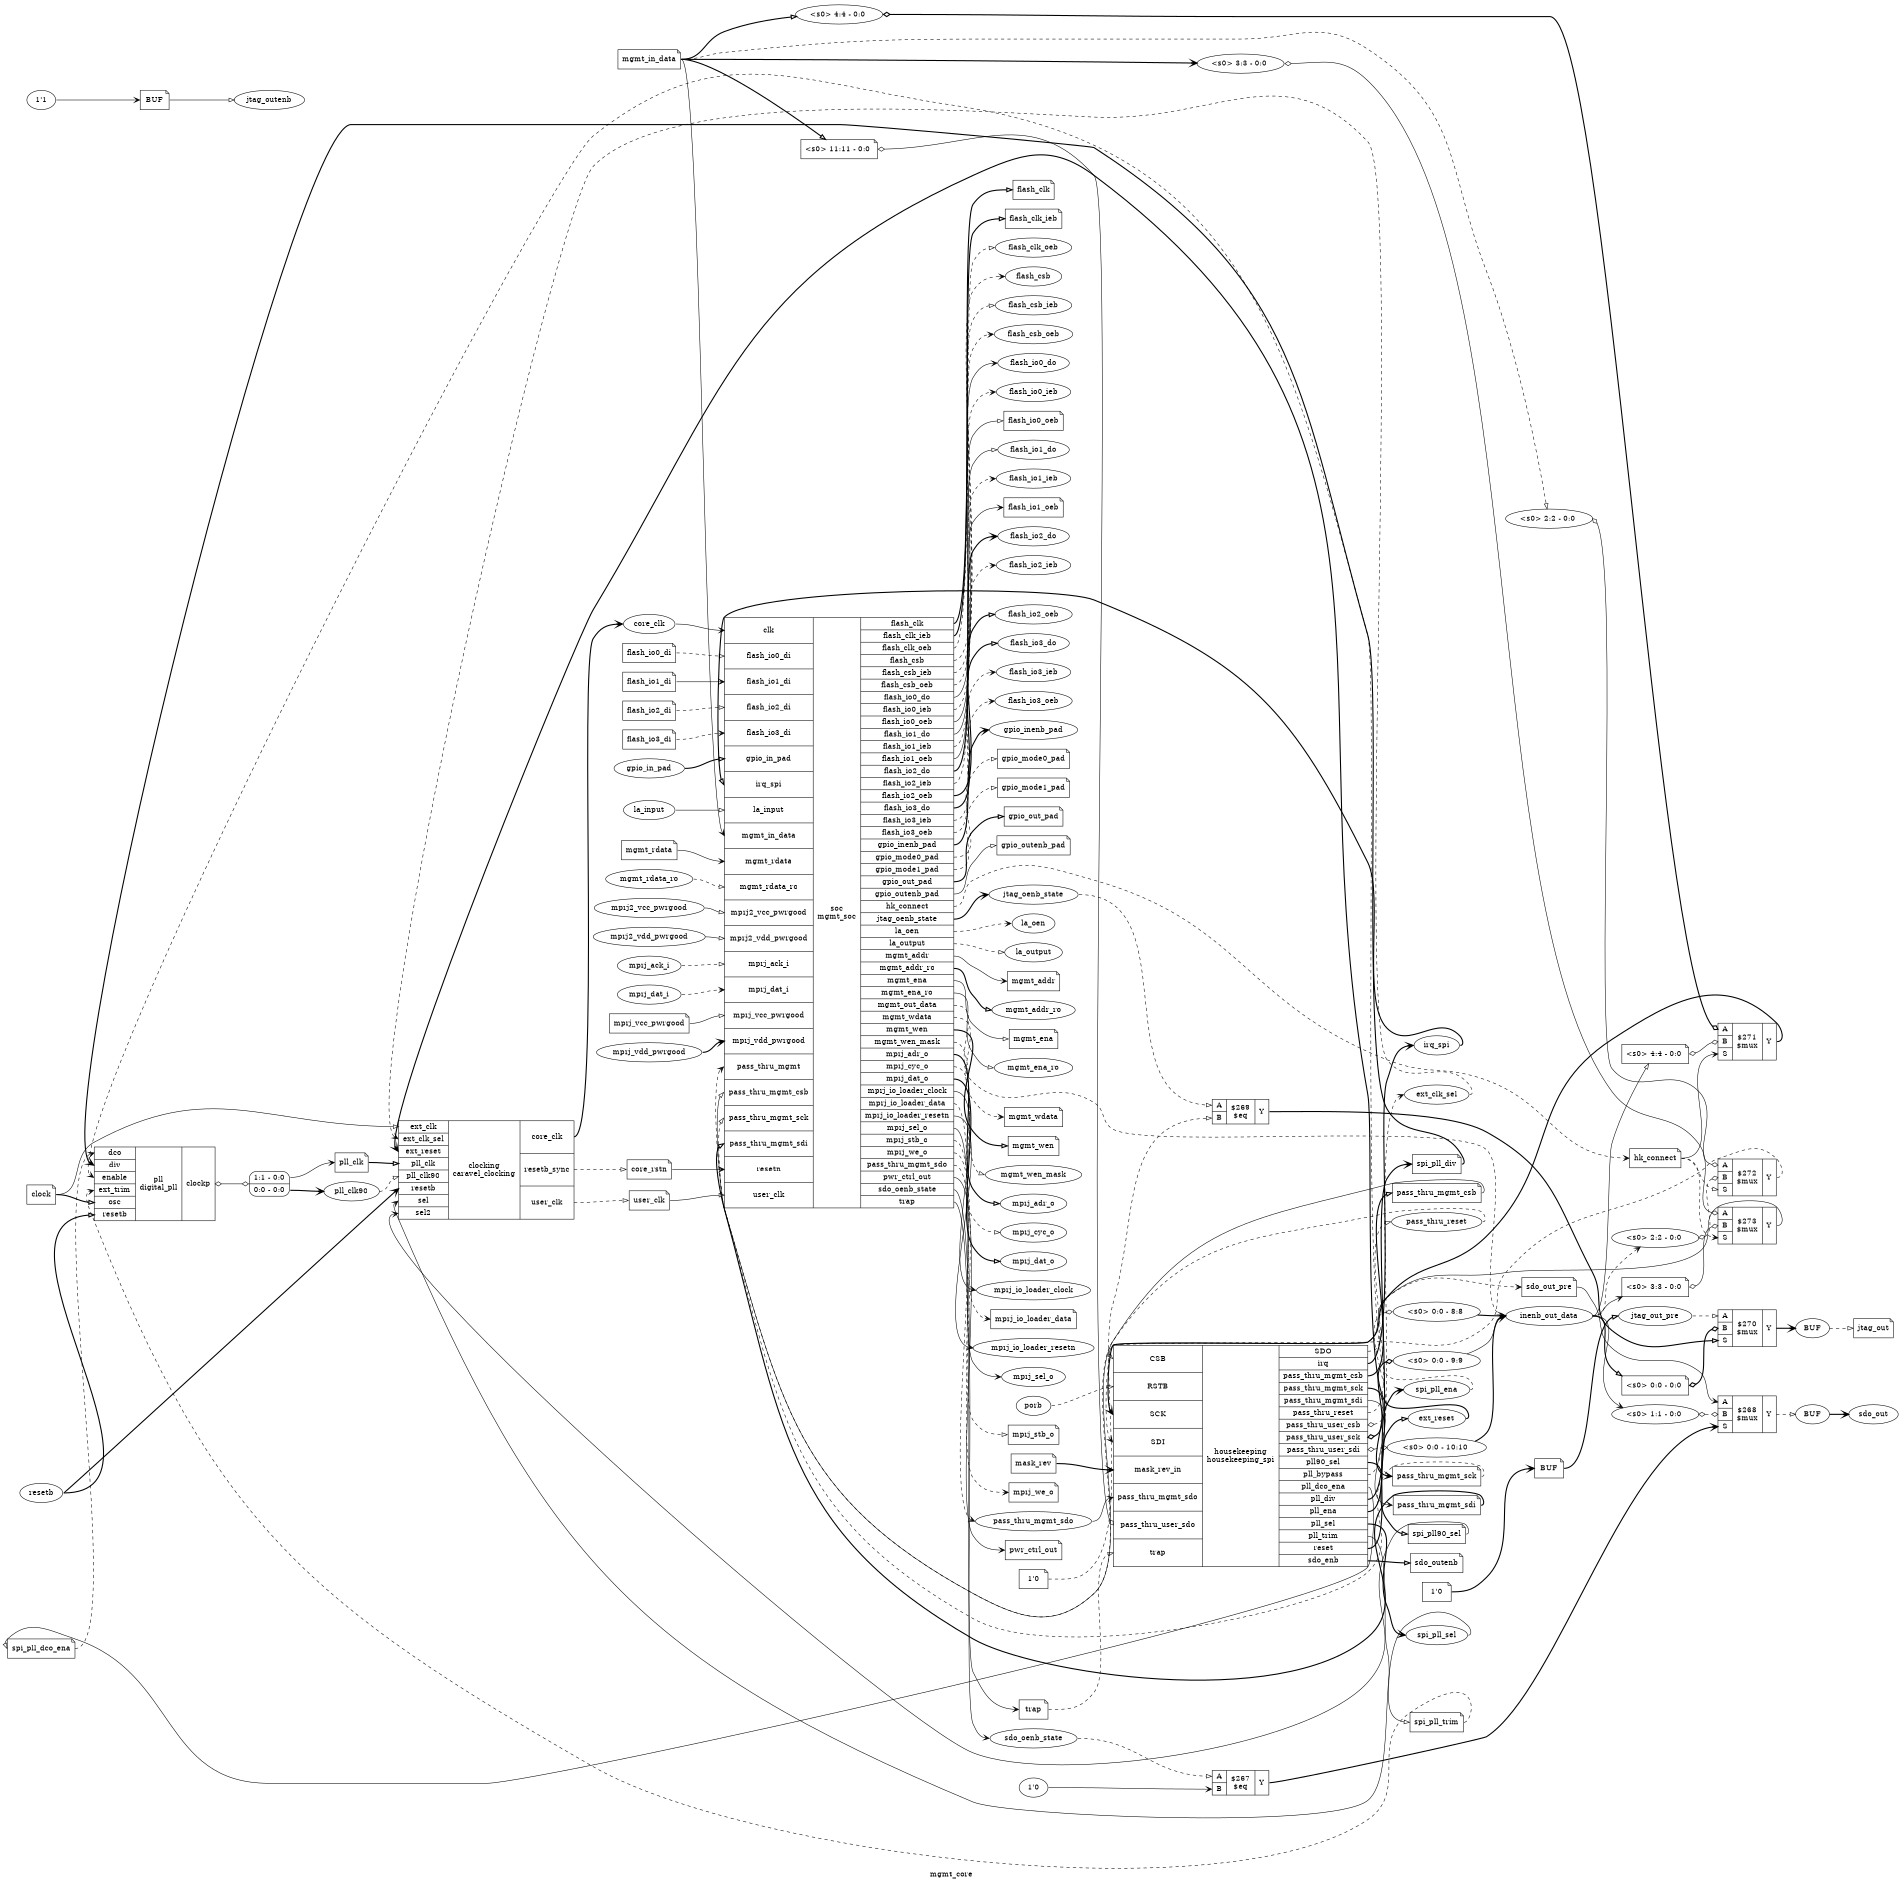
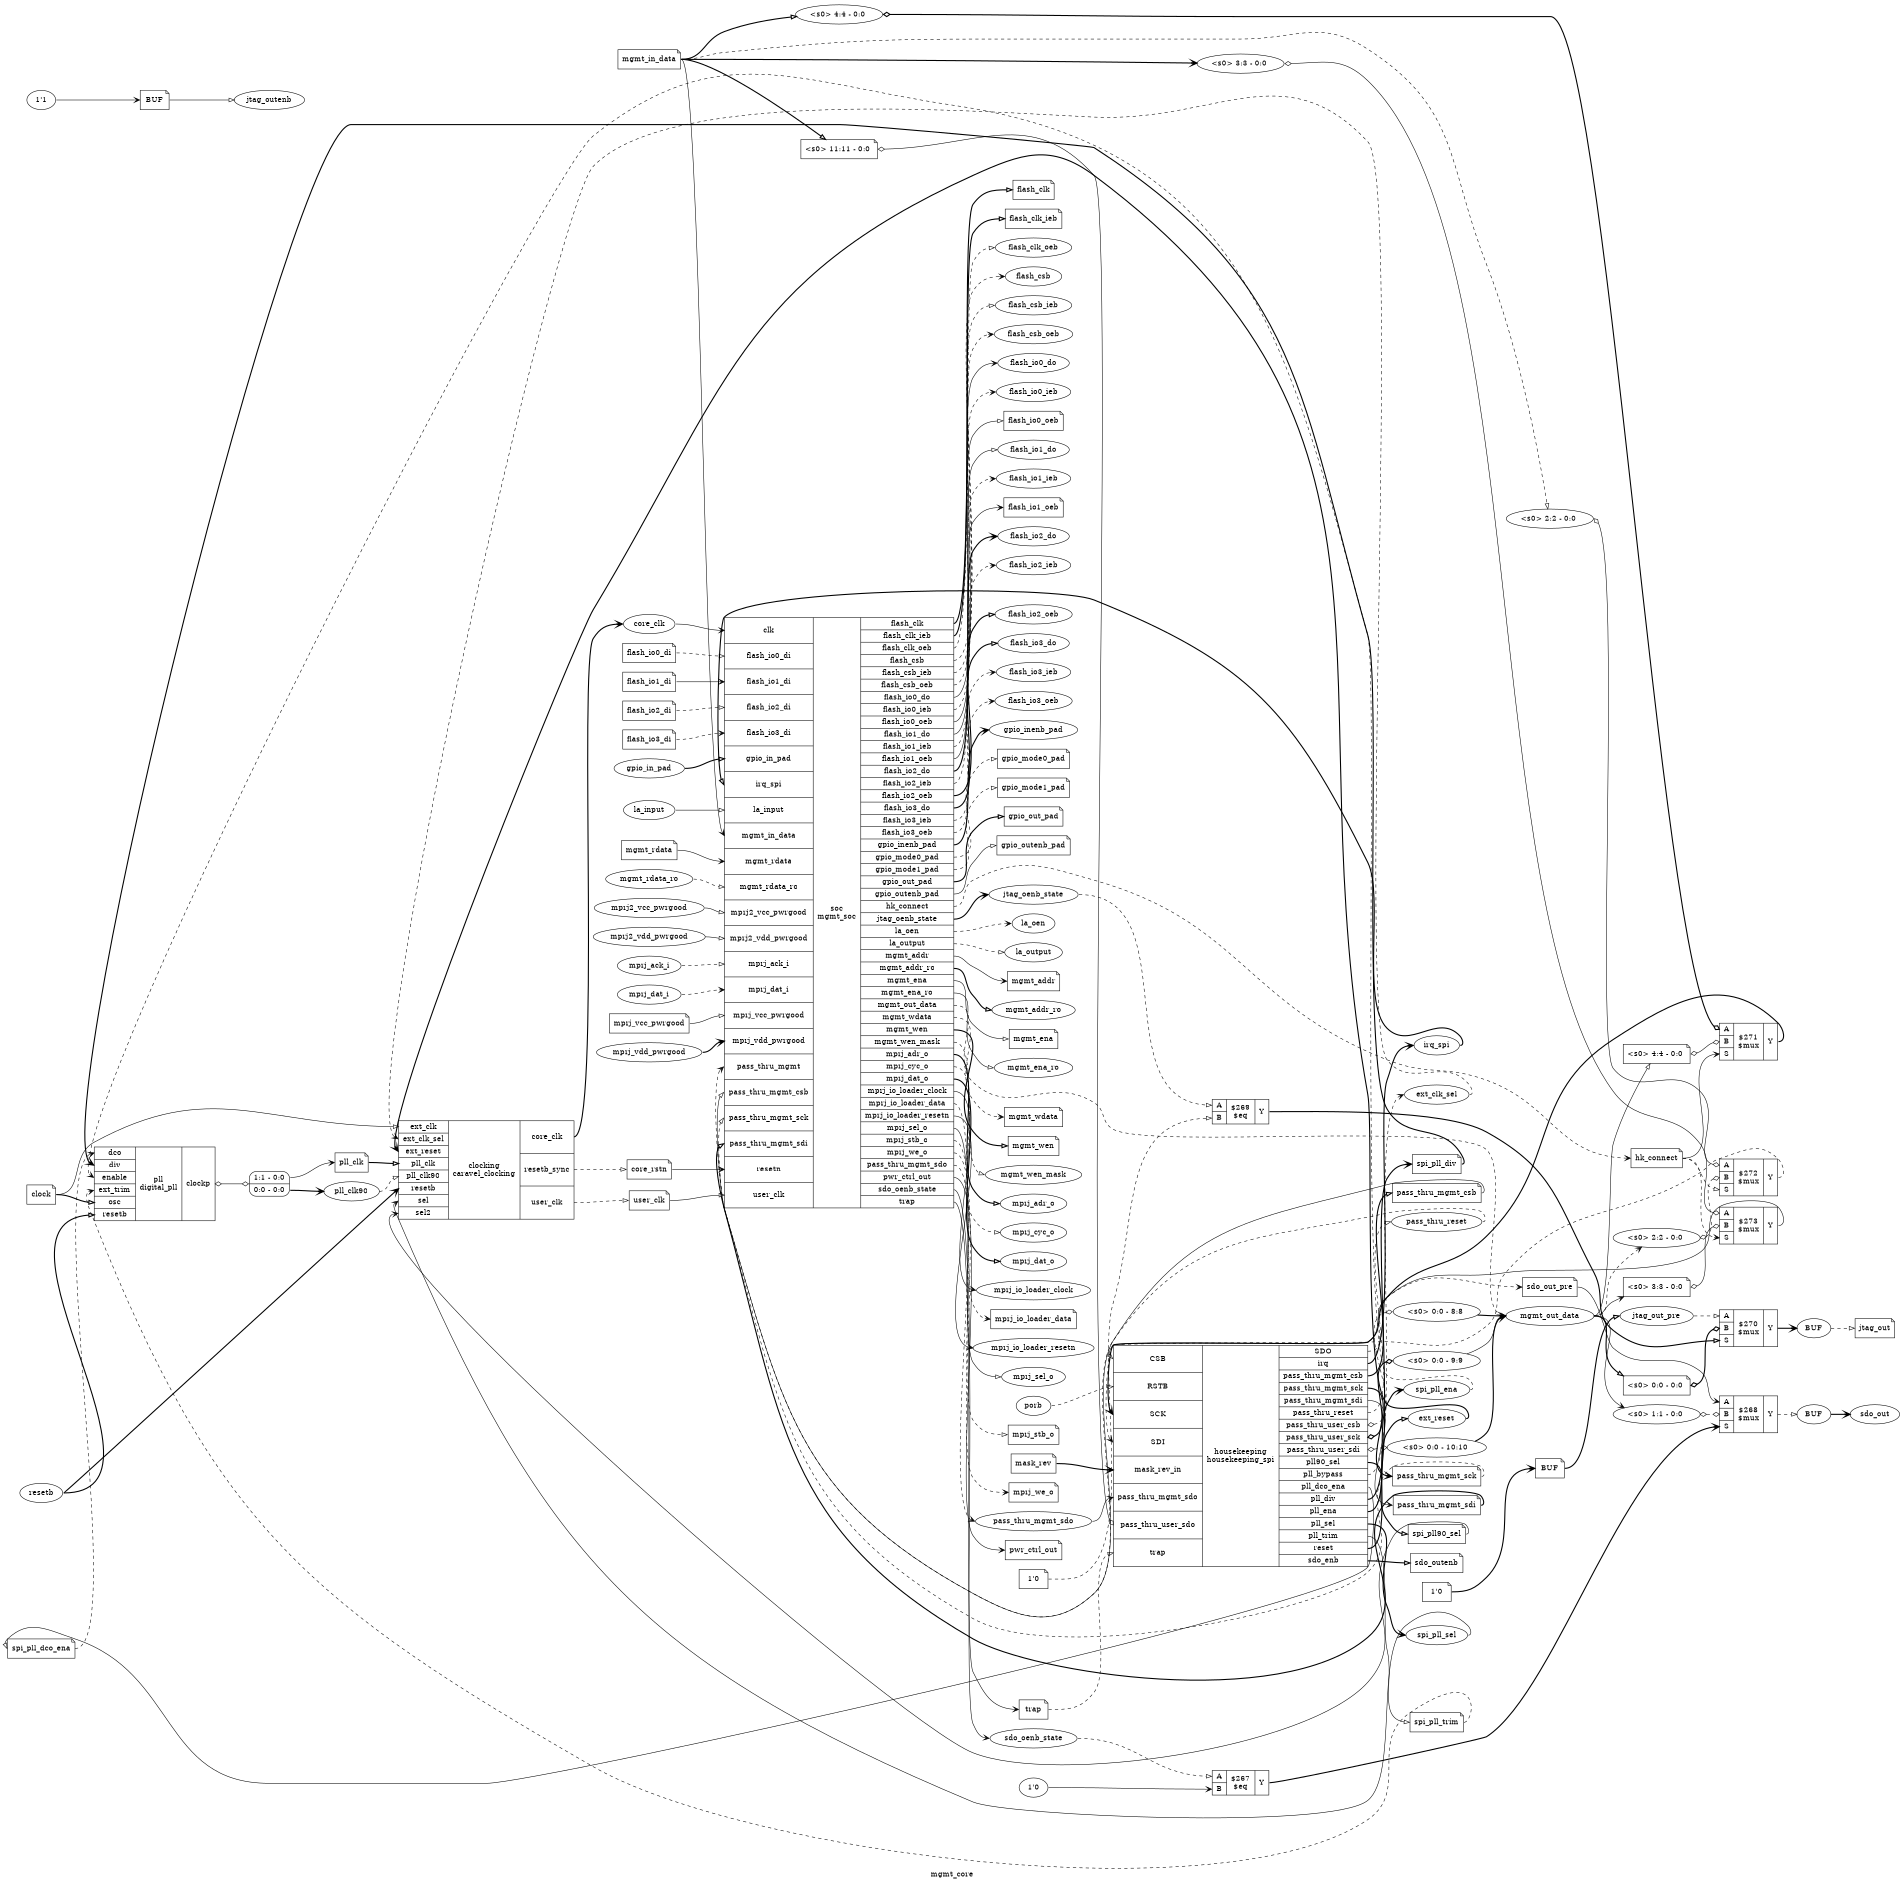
edge "clk" -> "mprj_sel_o": arrowhead vee -> onormal
node "inenb_out_data": label "inenb_out_data" -> "mgmt_out_data"
